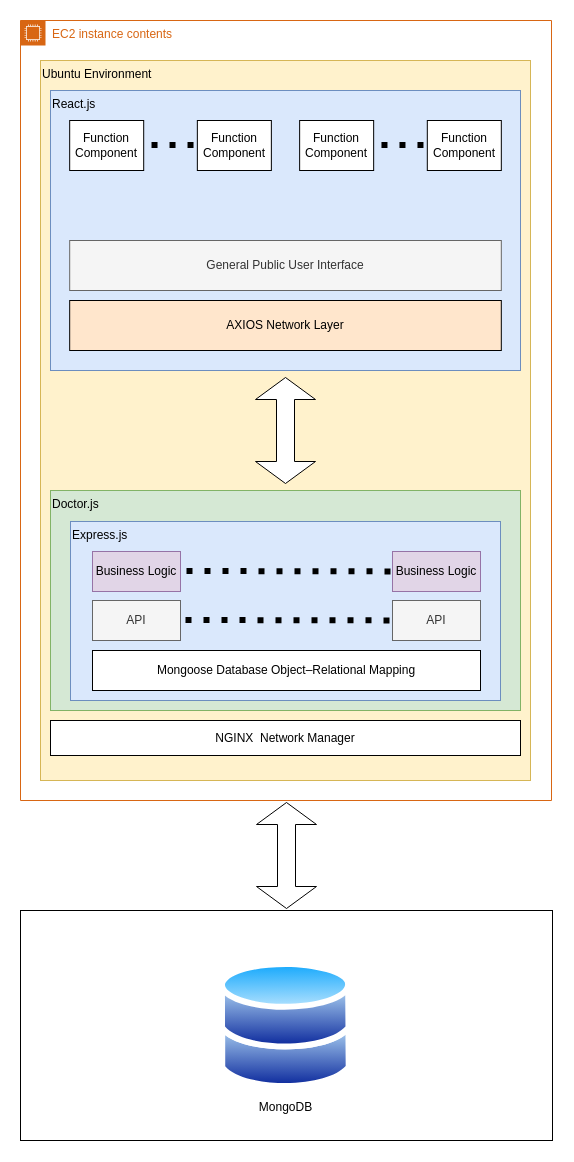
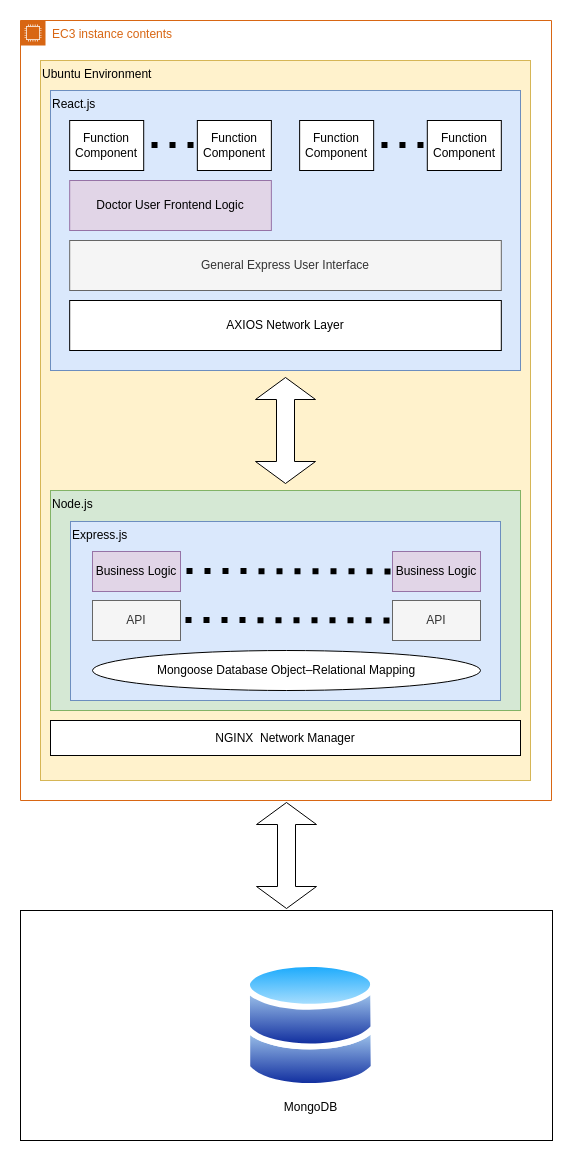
node "EC2 instance contents": label "EC2 instance contents" -> "EC3 instance contents"
node "Doctor User Frontend Logic": added
node "General Public User Interface": label "General Public User Interface" -> "General Express User Interface"
node "AXIOS Network Layer": fillcolor #ffe6cc -> #ffffff
node "Doctor.js": label "Doctor.js" -> "Node.js"
node "Mongoose Database Object–Relational Mapping": shape rectangle -> ellipse
node "MongoDB": moved (286, 1026) -> (311, 1026)
